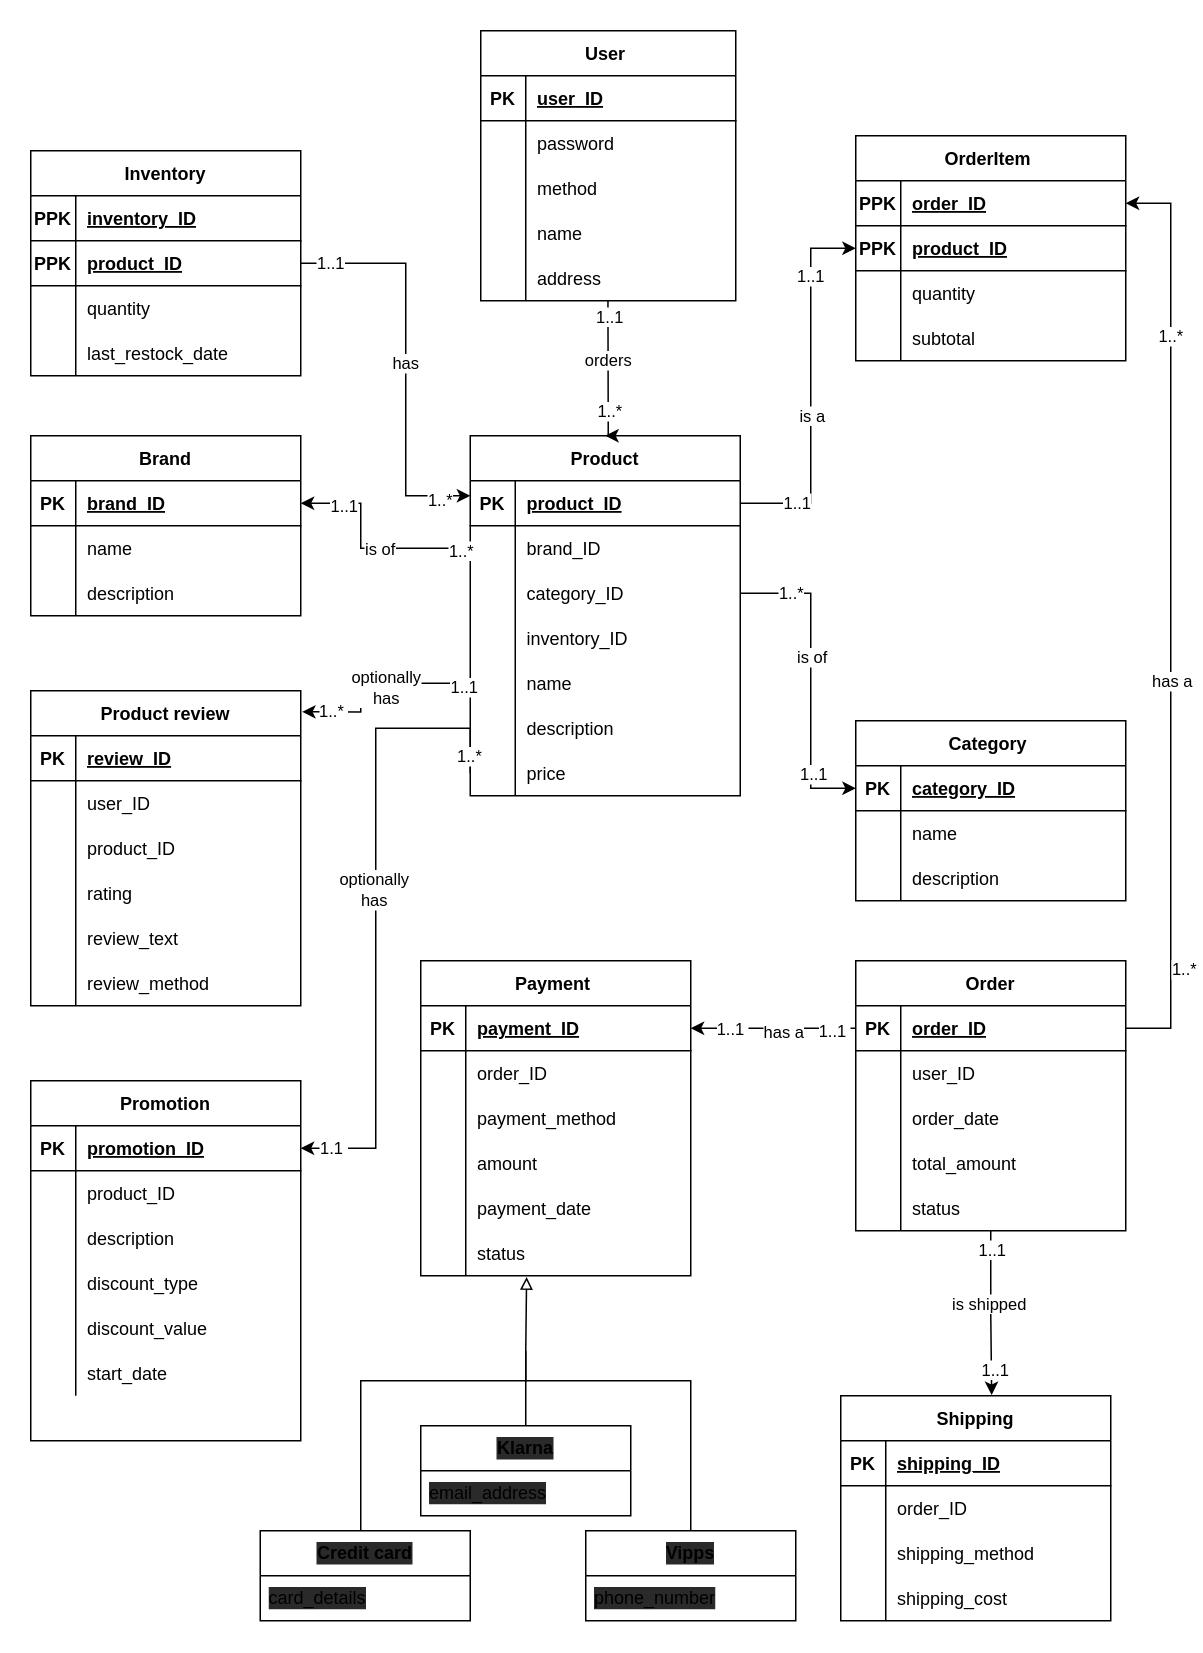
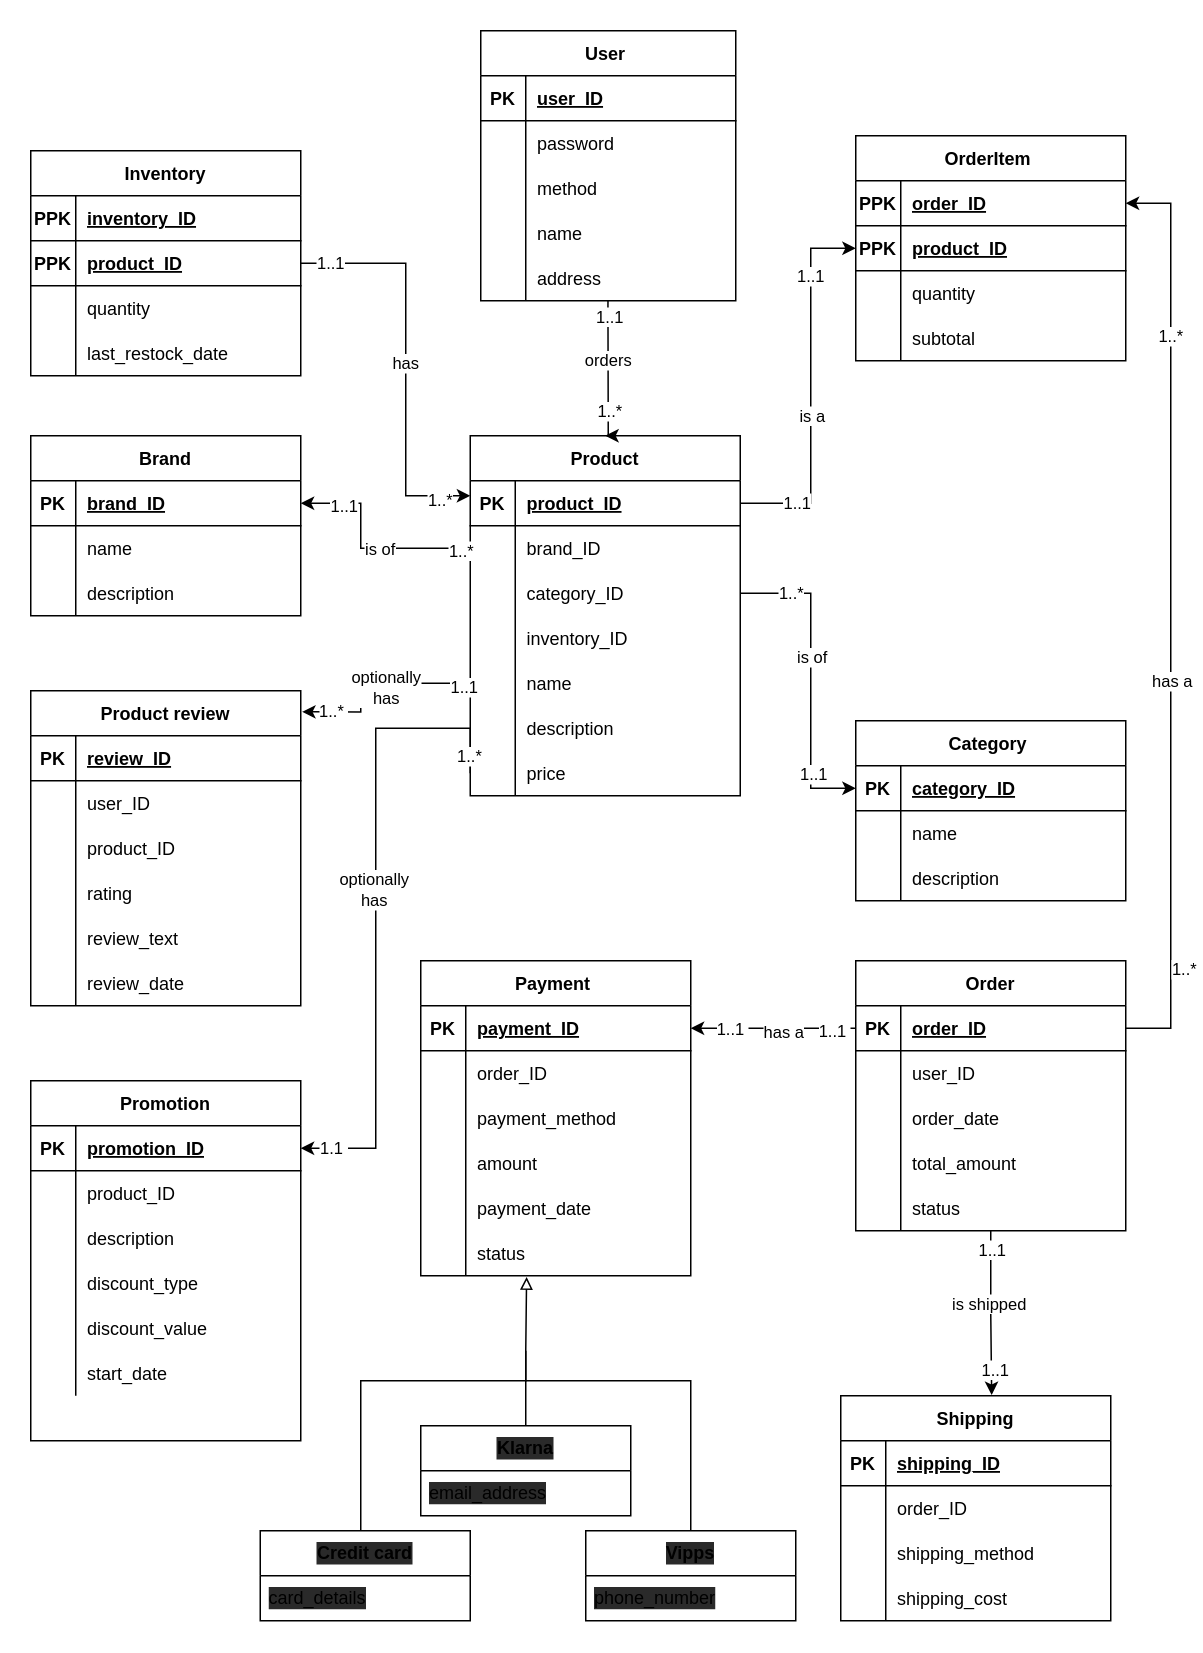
node "review_method": label "review_method" -> "review_date"
